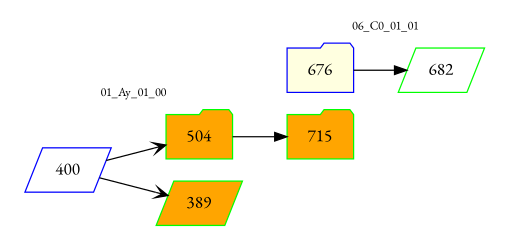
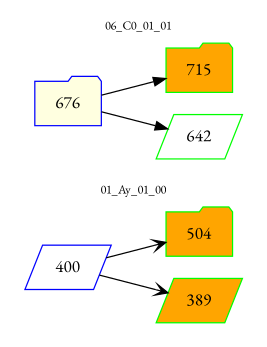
node "682": label "682" -> "642"
edge "504" -> "715": now "676" -> "715"
